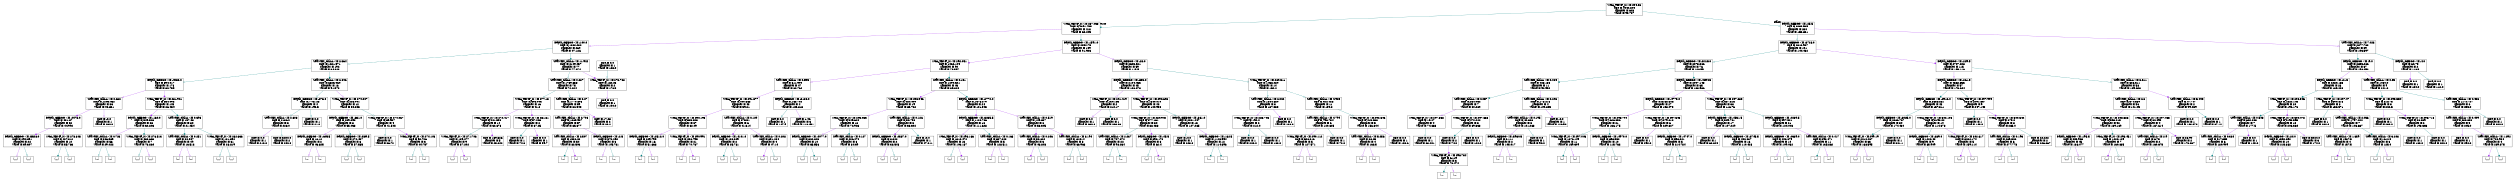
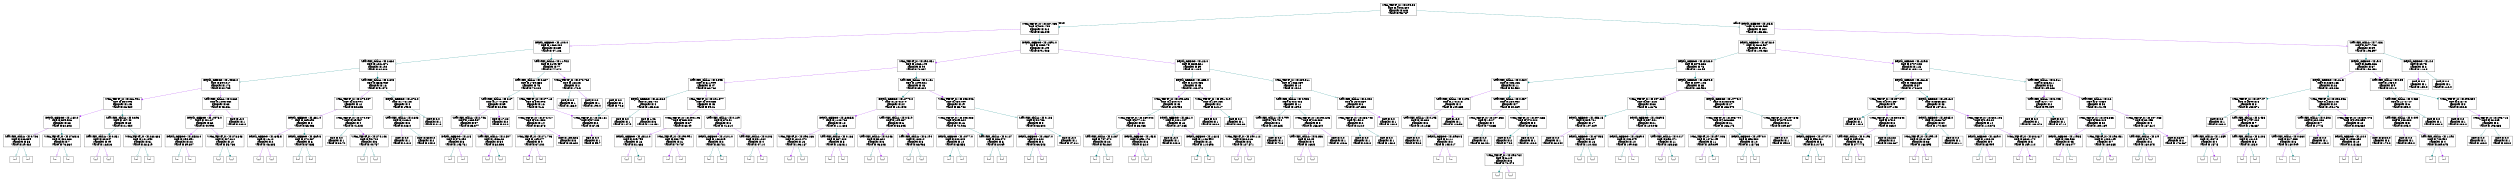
edge "mse = 0.0 samples = 1 value = 163.0" -> "WOA_TEMP_K <= 278.762 mse = 182.25 samples = 2 value = 176.5": reversed
edge "WOA_TEMP_K <= 281.81 mse = 57.003 samples = 2 value = 67.25" -> "mse = 0.0 samples = 1 value = 74.8": reversed
